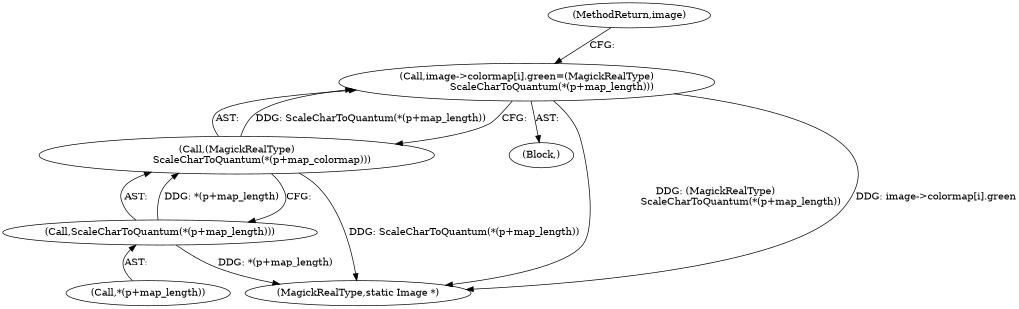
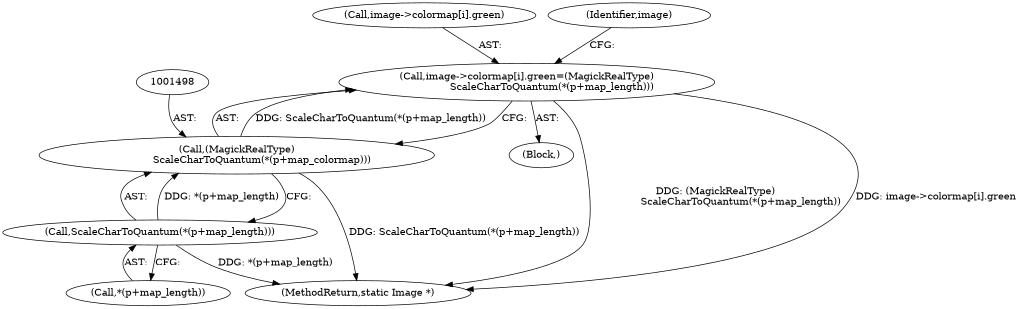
node "(Call,image->colormap[i].green)": added
node "(MethodReturn,image)": label "(MethodReturn,image)" -> "(Identifier,image)"
node "1001498": added
edge "(Call,ScaleCharToQuantum(*(p+map_length)))" -> "(Call,*(p+map_length))": added, label "CFG:"
node "(MagickRealType,static Image *)": label "(MagickRealType,static Image *)" -> "(MethodReturn,static Image *)"
